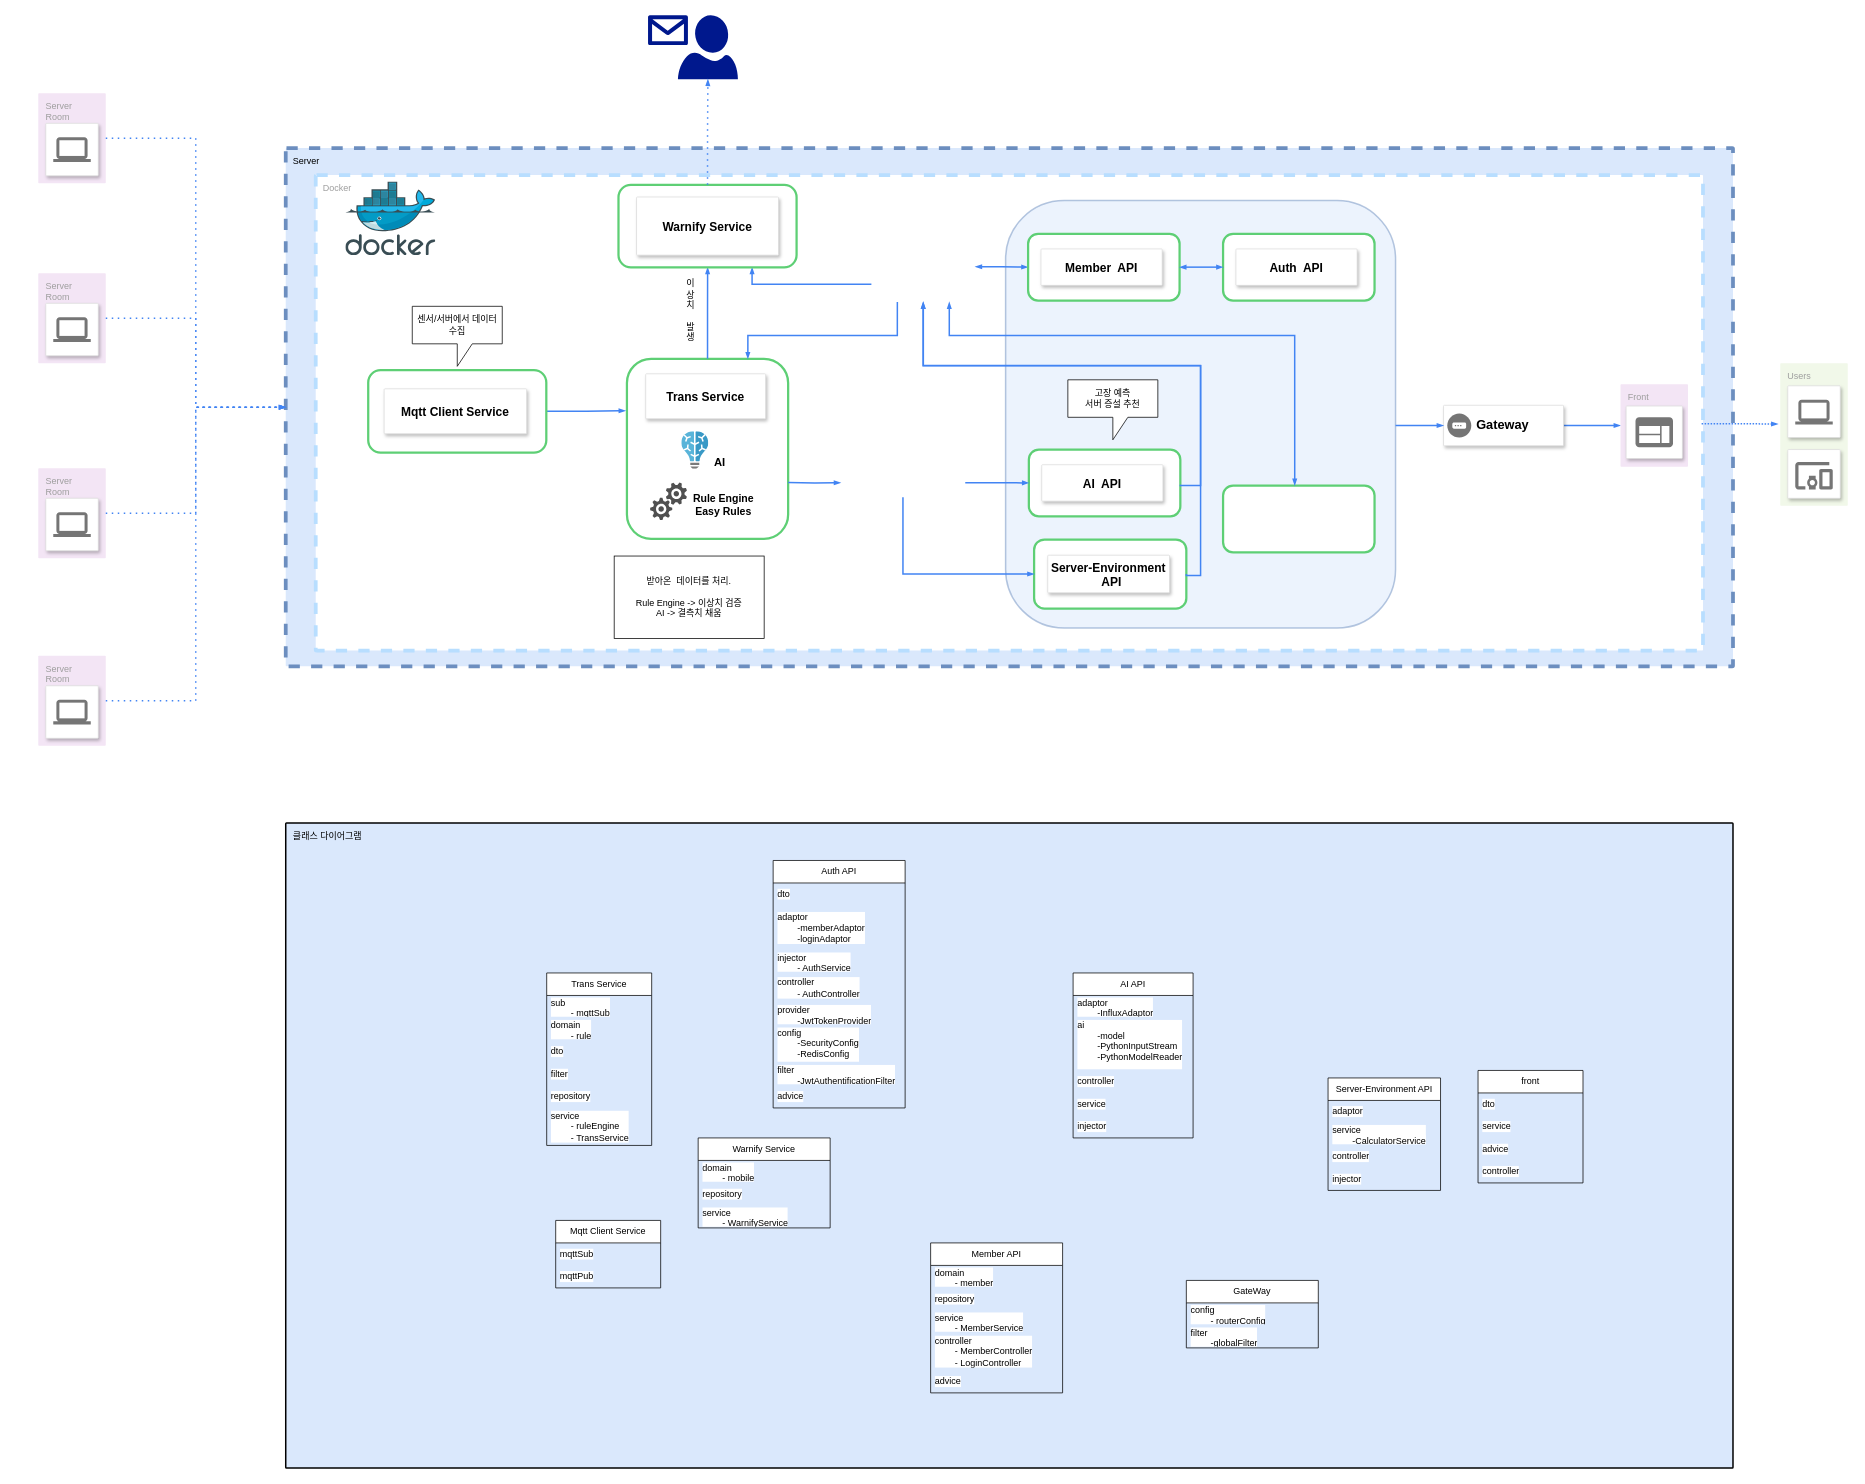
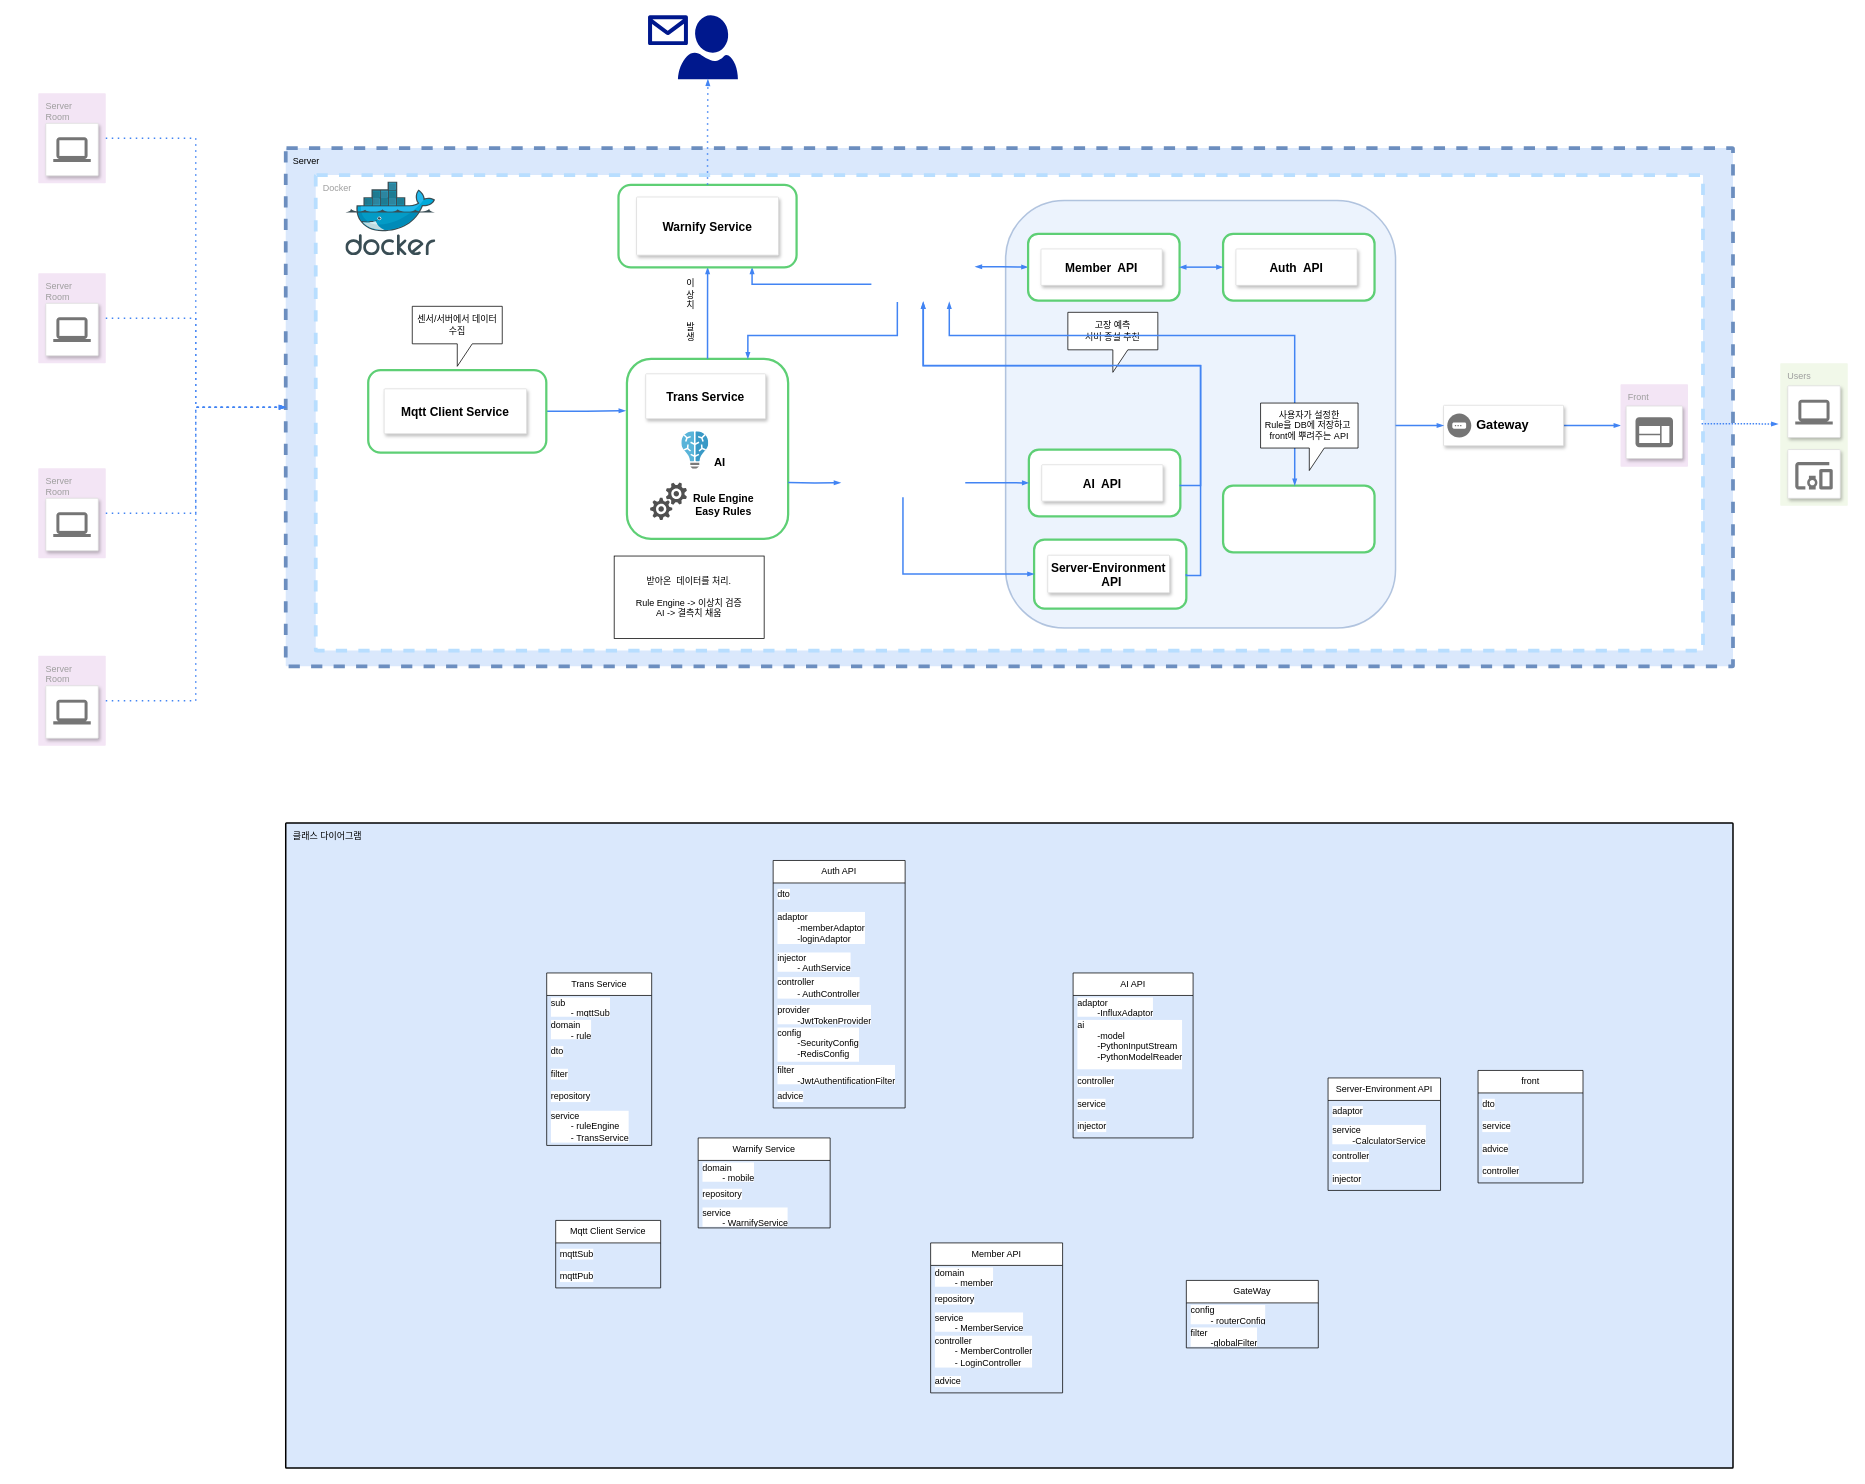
node "고장 예측 서버 증설 추천": moved (1113, 410) -> (1113, 342)
node "사용자가 설정한 Rule을 DB에 저장하고 front에 뿌려주는 API": added
